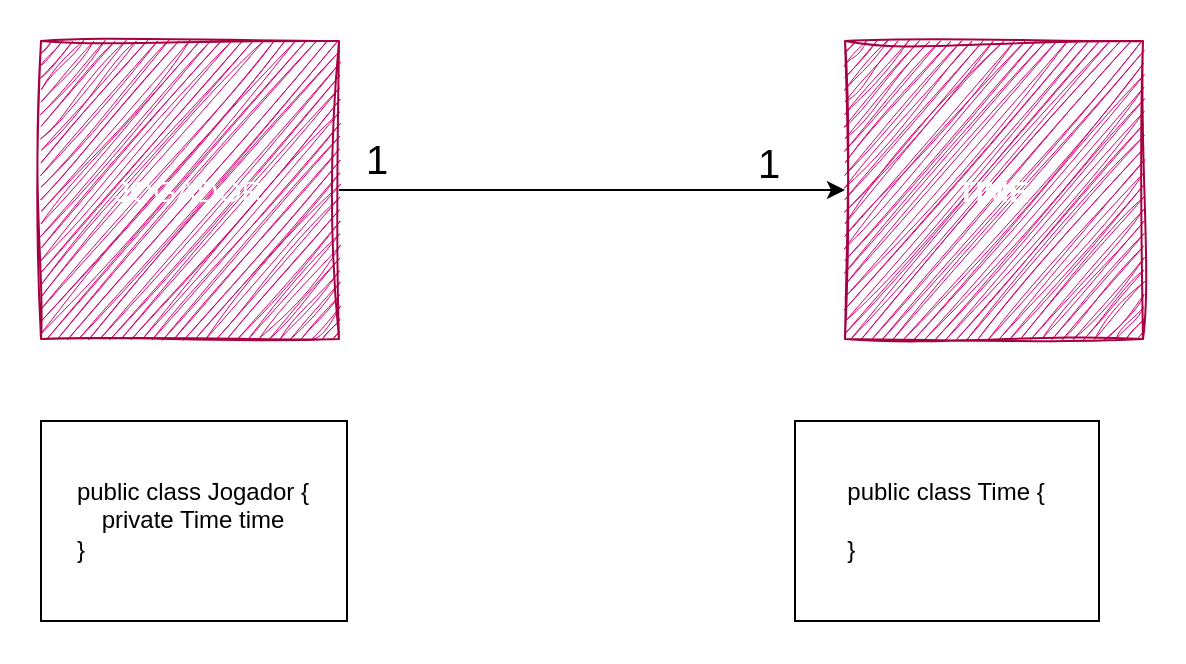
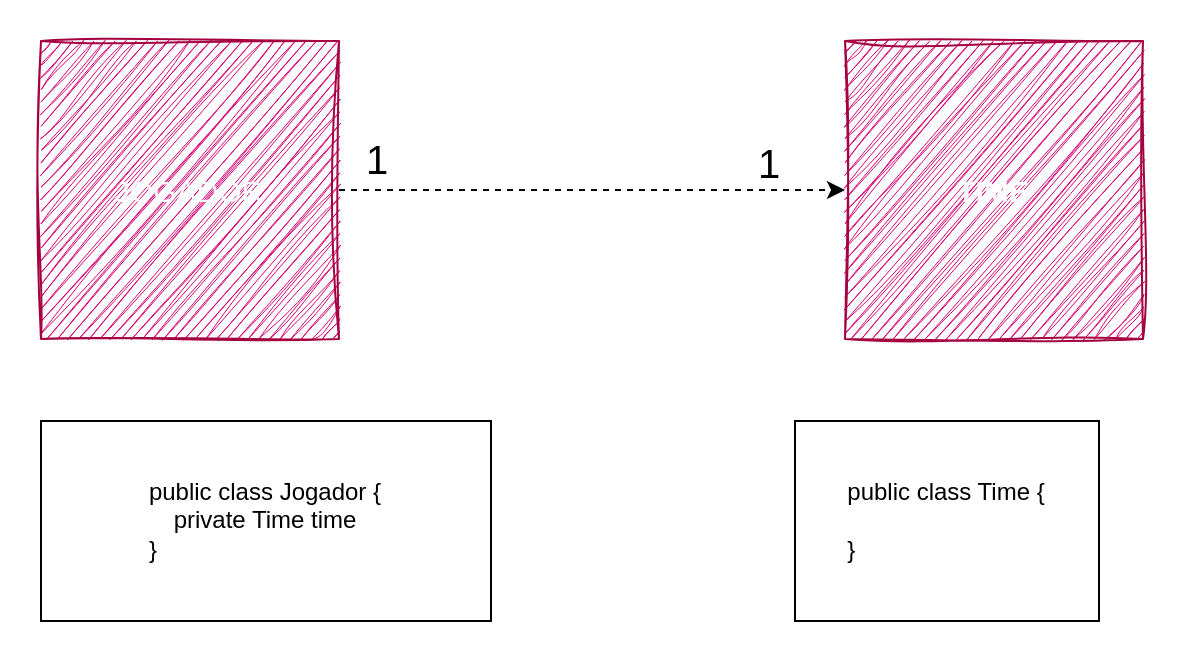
edge "JOGADOR" -> "TIME": style solid -> dashed
node "public class Jogador { private Time time }": size 306x200 -> 450x200
